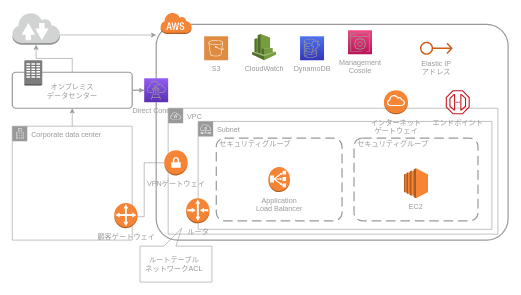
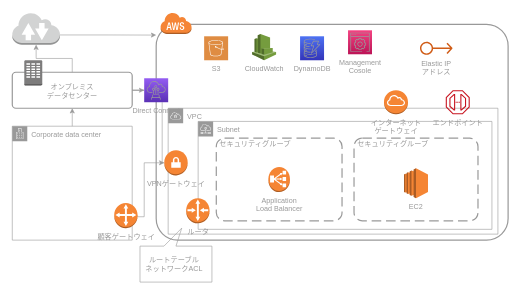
edge "Direct Connect" -> "VPNゲートウェイ": added
